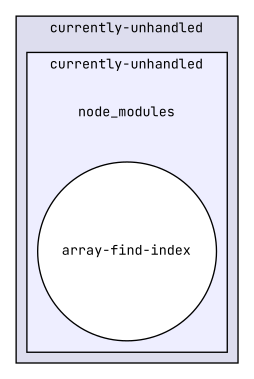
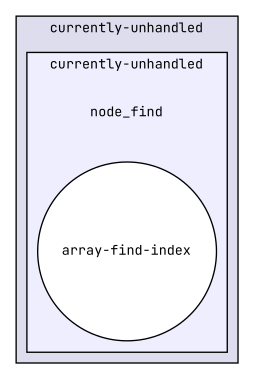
node "node_modules": label "node_modules" -> "node_find"
